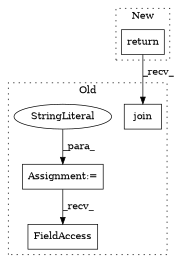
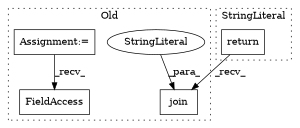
cluster "New": label "New" -> "StringLiteral"
edge "StringLiteral" -> "Assignment:=": now "StringLiteral" -> "join"
